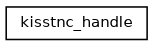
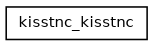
node "kisstnc_handle": label "kisstnc_handle" -> "kisstnc_kisstnc"
